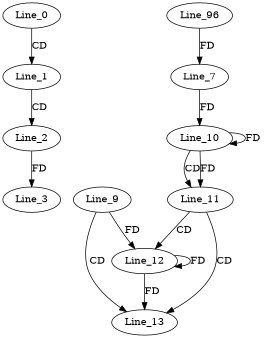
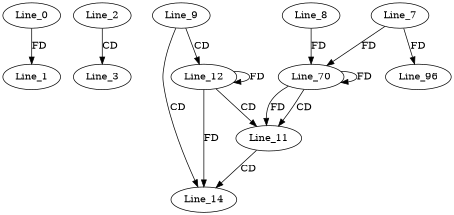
node "Line_8": added
edge "Line_96" -> "Line_7": reversed
edge "Line_0" -> "Line_1": label "CD" -> "FD"
edge "Line_1" -> "Line_2": removed, label "CD"
node "Line_10": label "Line_10" -> "Line_70"
edge "Line_2" -> "Line_3": label "FD" -> "CD"
edge "Line_11" -> "Line_12": reversed
edge "Line_9" -> "Line_12": label "FD" -> "CD"
node "Line_13": label "Line_13" -> "Line_14"
